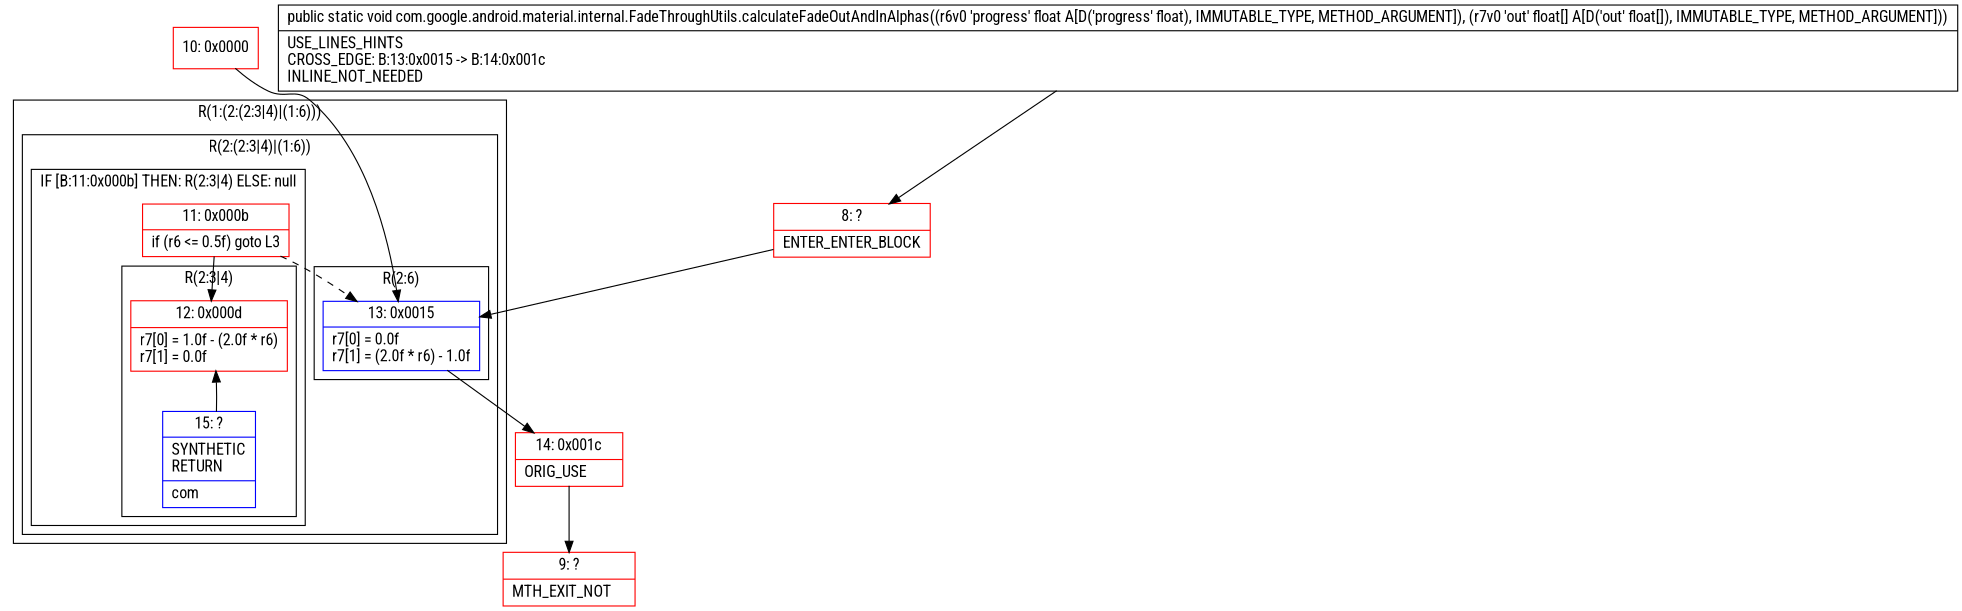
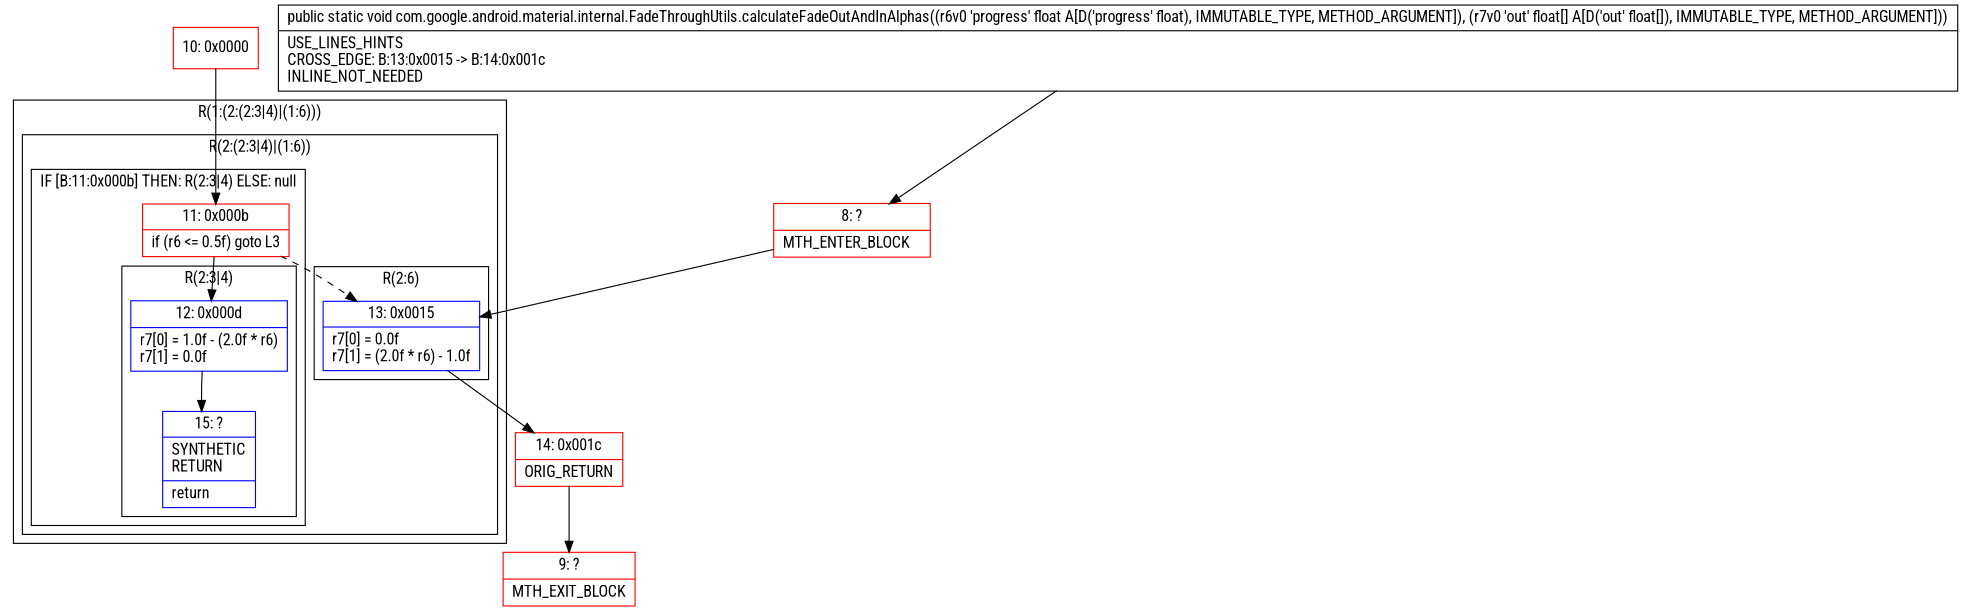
edge "10: 0x0000" -> "13: 0x0015": now "10: 0x0000" -> "11: 0x000b"
node "8: ?": text "ENTER_ENTER_BLOCK" -> "MTH_ENTER_BLOCK"
node "12: 0x000d": color red -> blue
edge "15: ?" -> "12: 0x000d": reversed
node "14: 0x001c": text "ORIG_USE" -> "ORIG_RETURN"
node "15: ?": text "com" -> "return"
node "9: ?": text "MTH_EXIT_NOT" -> "MTH_EXIT_BLOCK"
